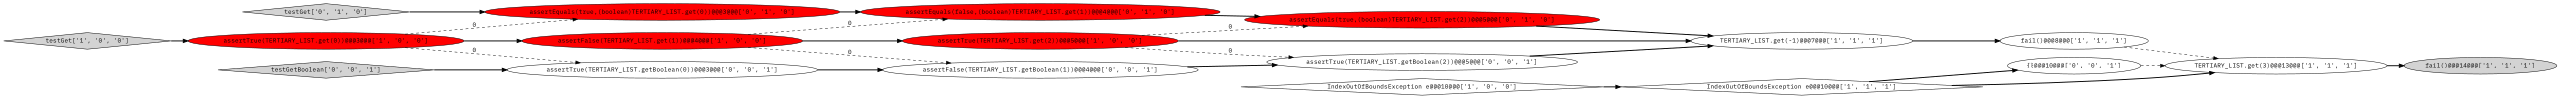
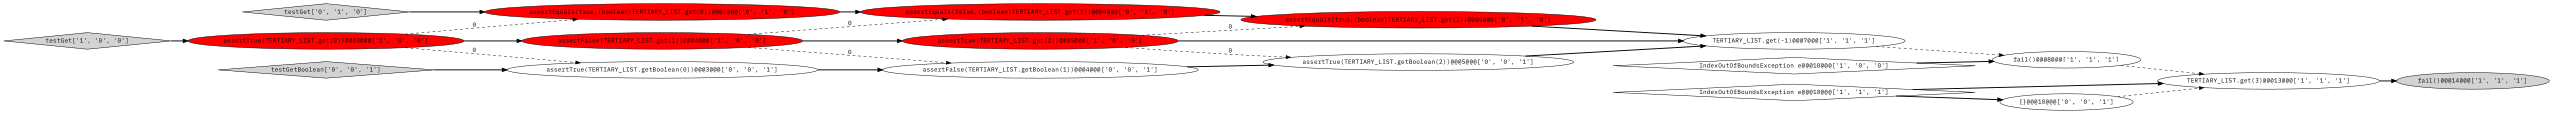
edge "TERTIARY_LIST.get(-1)@@@7@@@['1', '1', '1']" -> "fail()@@@8@@@['1', '1', '1']": style bold -> dashed
edge "IndexOutOfBoundsException e@@@10@@@['1', '0', '0']" -> "IndexOutOfBoundsException e@@@10@@@['1', '1', '1']": now "IndexOutOfBoundsException e@@@10@@@['1', '0', '0']" -> "fail()@@@8@@@['1', '1', '1']"
